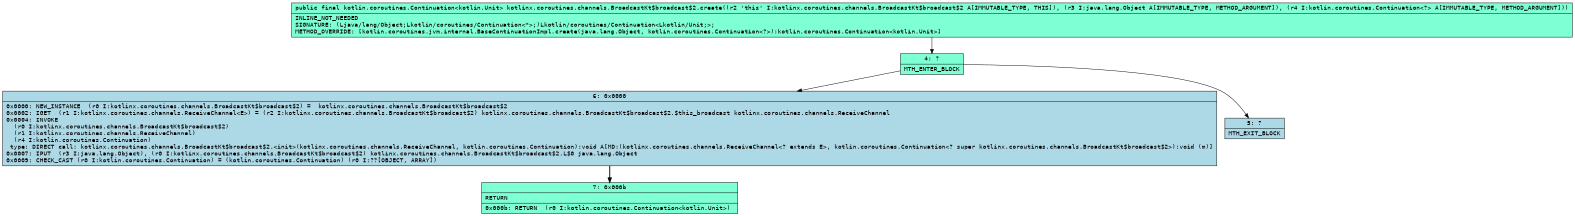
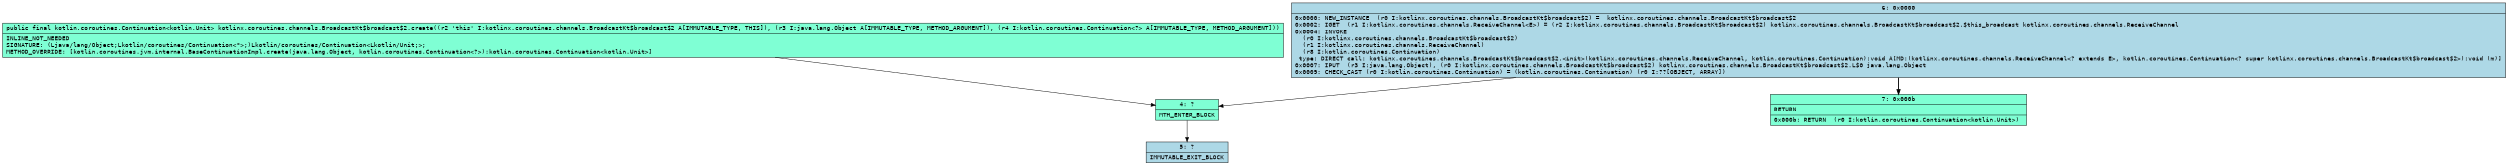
edge "4: ?" -> "6: 0x0000": reversed
node "5: ?": text "MTH_EXIT_BLOCK" -> "IMMUTABLE_EXIT_BLOCK"
node "6: 0x0000": text "(r4 I:kotlin.coroutines.Continuation)" -> "(r8 I:kotlin.coroutines.Continuation)"
